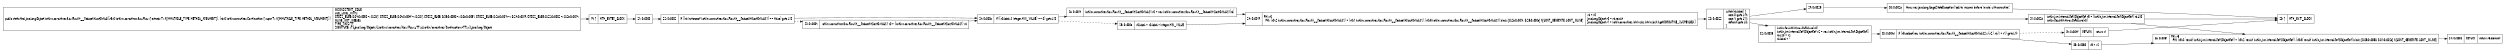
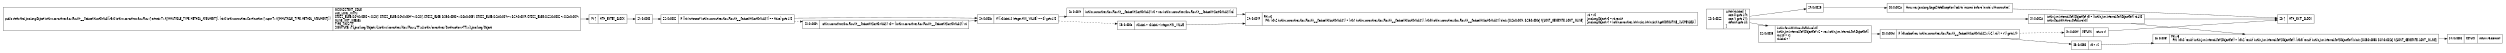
edge "27: 0x0019" -> "28: 0x0022": removed
